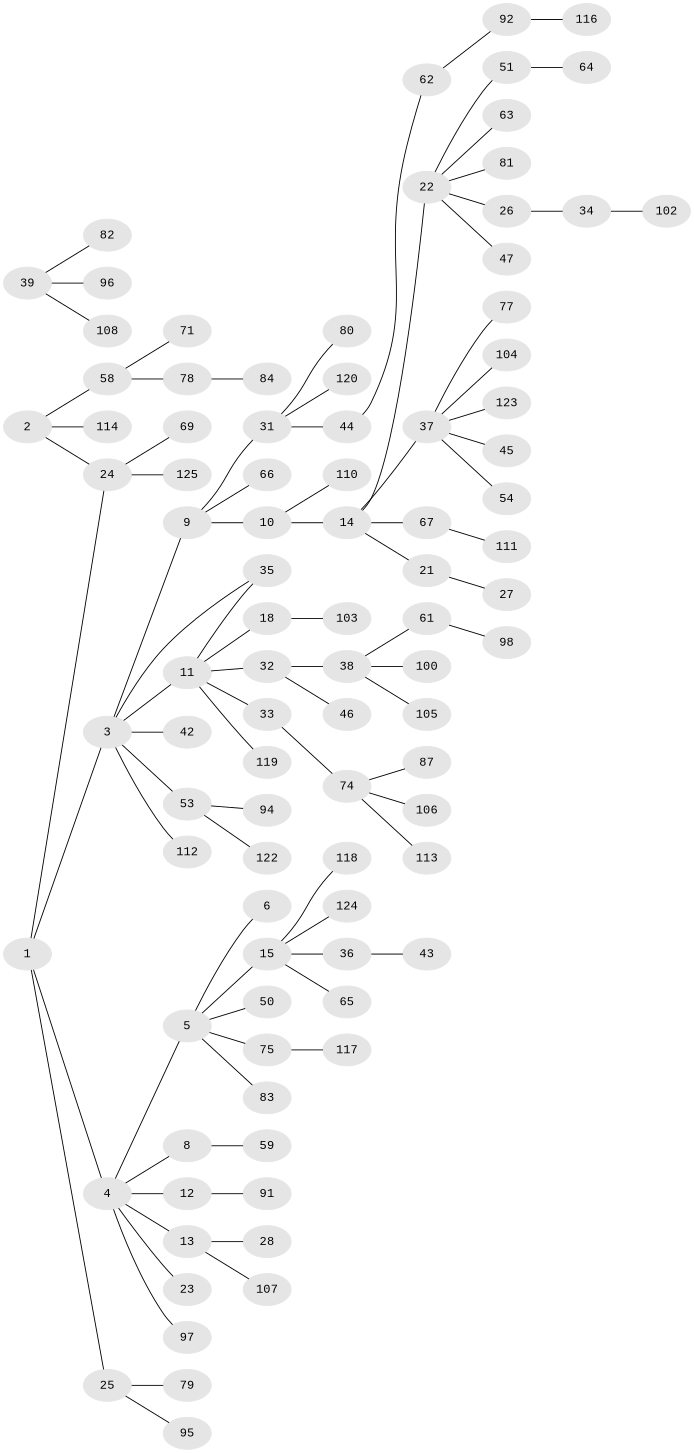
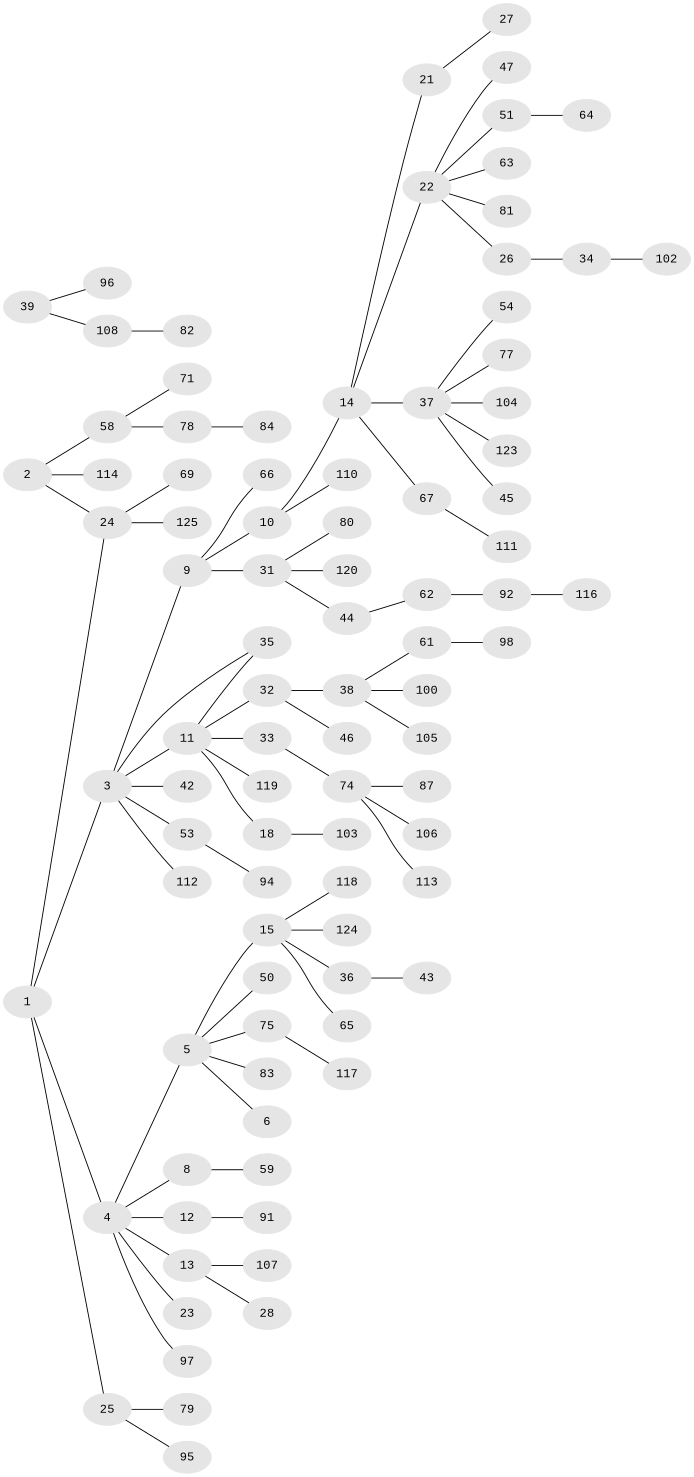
edge "82" -- "39": now "82" -- "108"
node "122": removed
